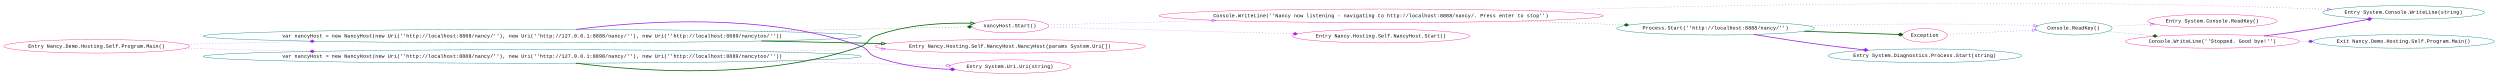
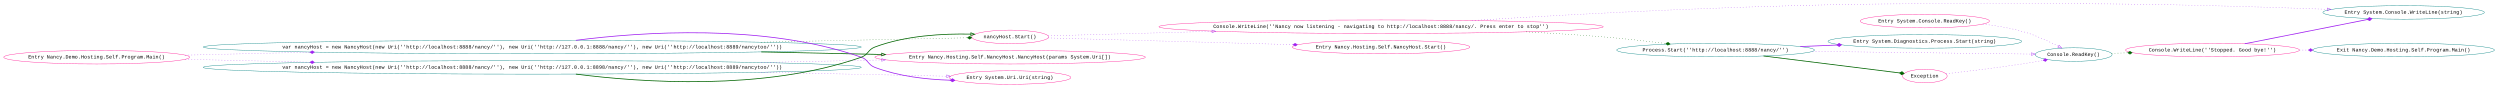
edge "Console.ReadKey()" -> "Entry System.Console.ReadKey()": reversed
edge "Exception" -> "Console.ReadKey()": arrowhead onormal -> diamond
